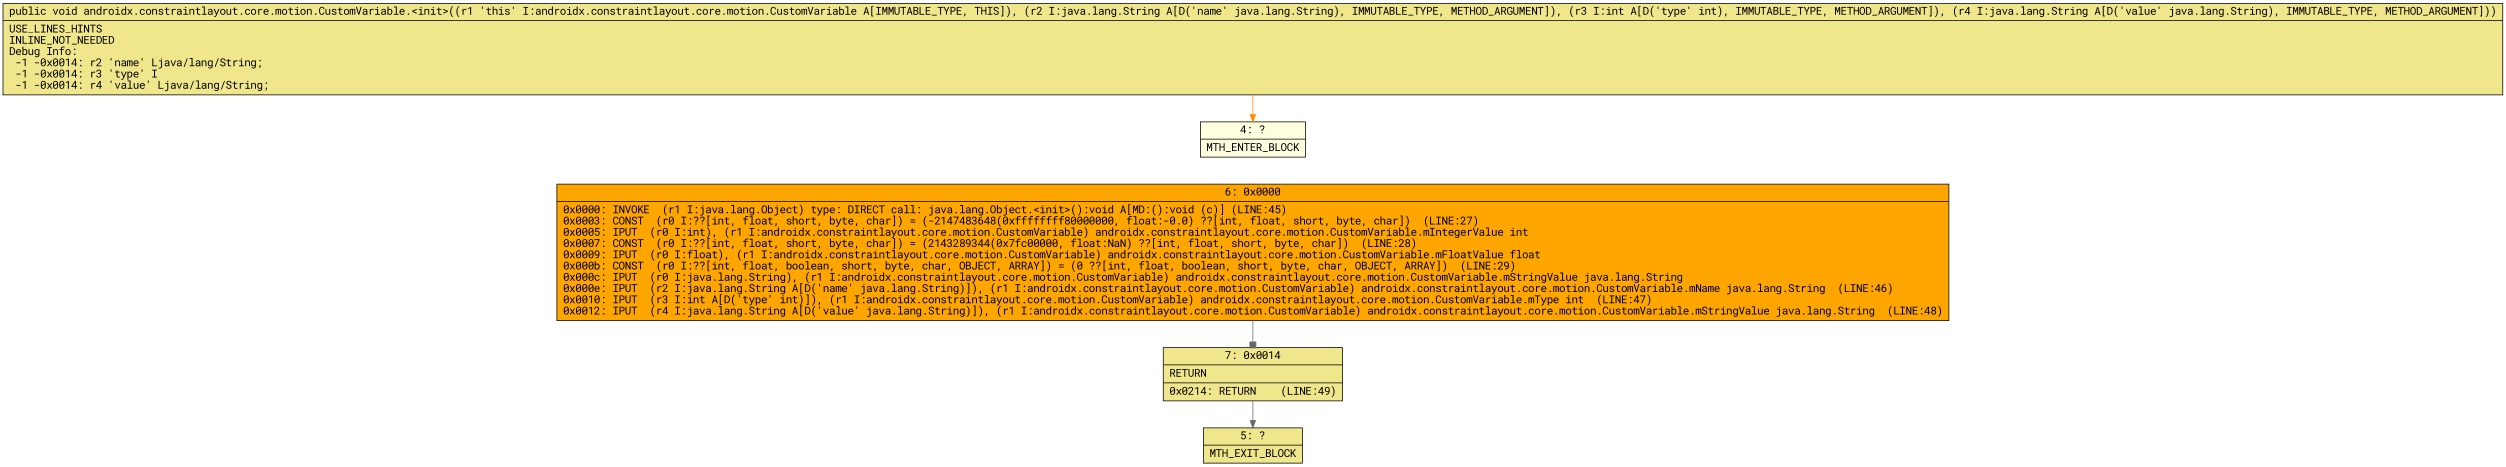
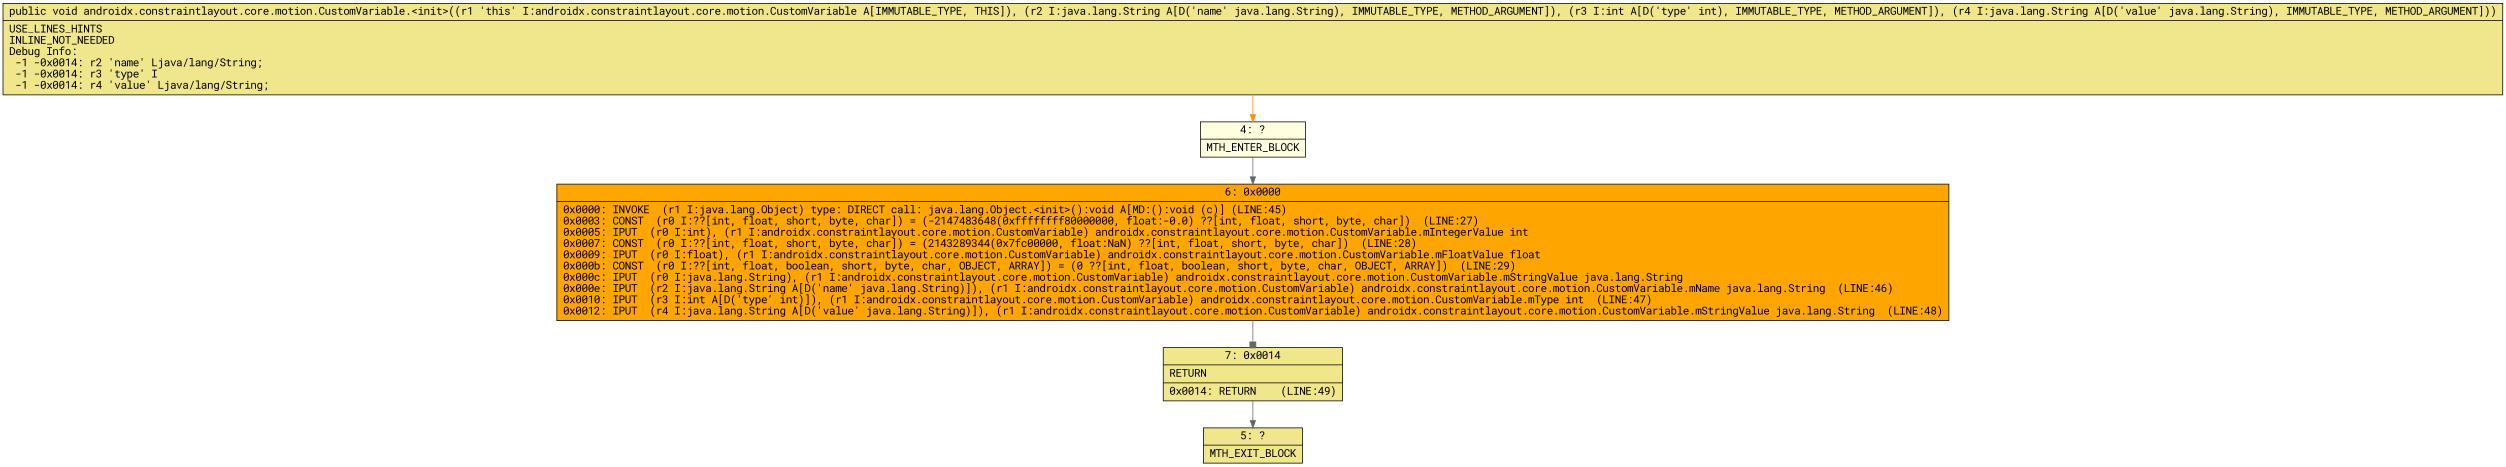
edge "4: ?" -> "6: 0x0000": added
node "7: 0x0014": text "0x0214: RETURN    (LINE:49)" -> "0x0014: RETURN    (LINE:49)"
